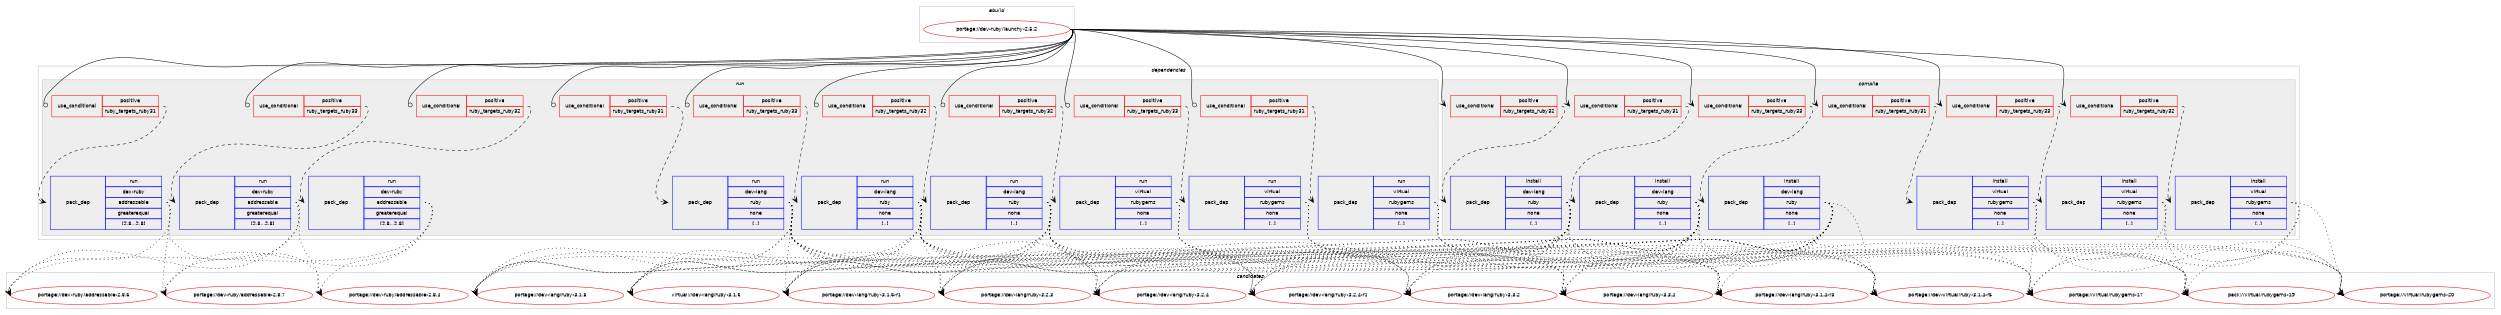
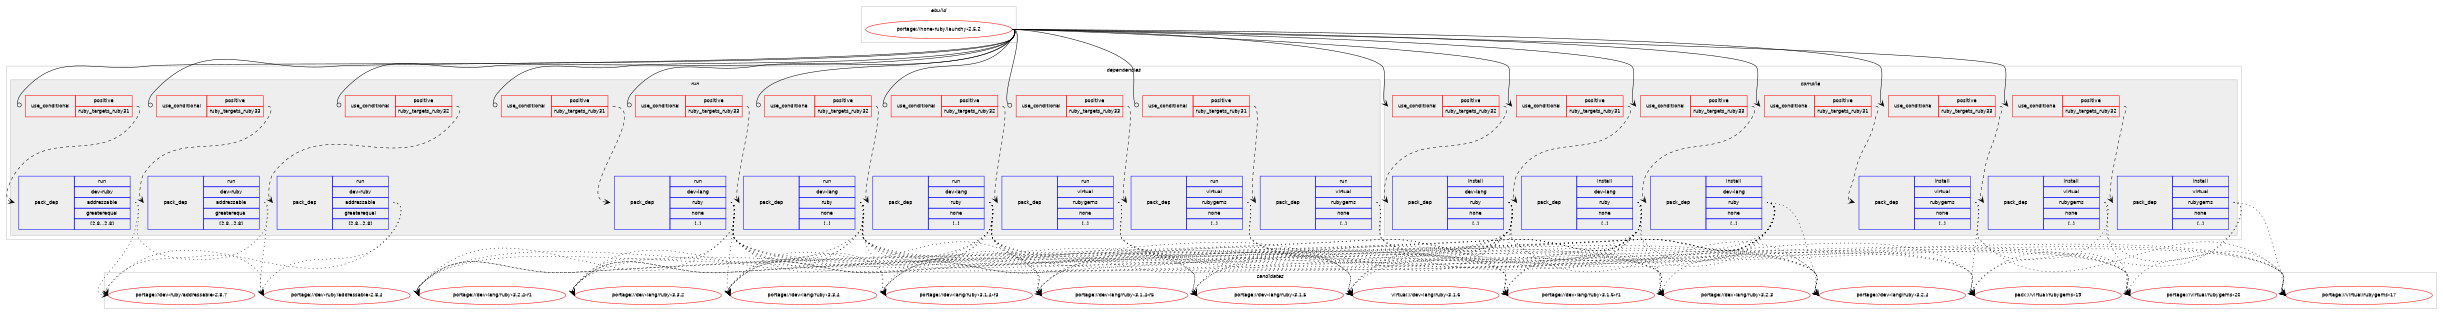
node "portage://dev-ruby/launchy-2.5.2": label "portage://dev-ruby/launchy-2.5.2" -> "portage://none-ruby/launchy-2.5.2"
node "portage://dev-ruby/addressable-2.8.6": removed
node "portage://dev-virtual/ruby-3.1.4-r5": label "portage://dev-virtual/ruby-3.1.4-r5" -> "portage://dev-lang/ruby-3.1.4-r5"
